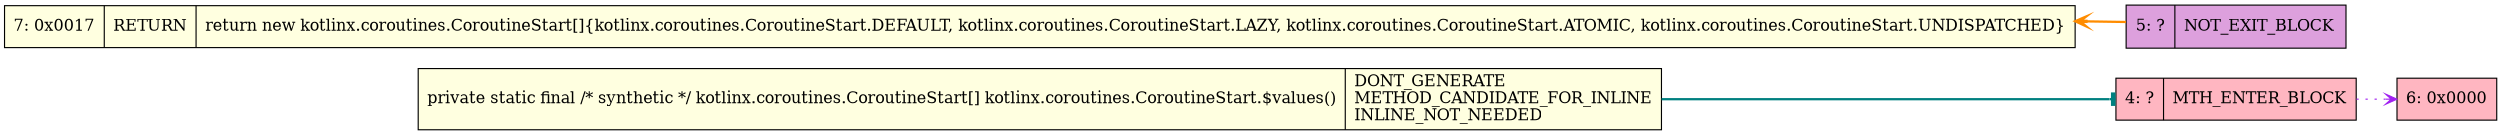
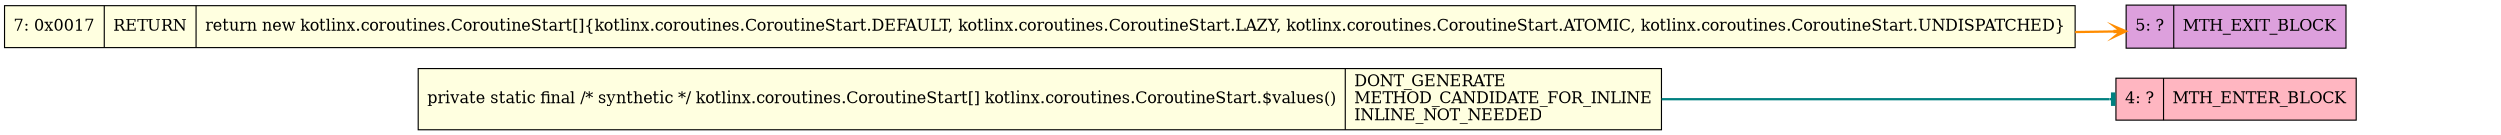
edge "5: ?" -> "7: 0x0017": reversed
node "5: ?": text "NOT_EXIT_BLOCK" -> "MTH_EXIT_BLOCK"
node "6: 0x0000": removed
